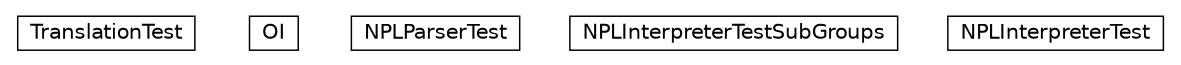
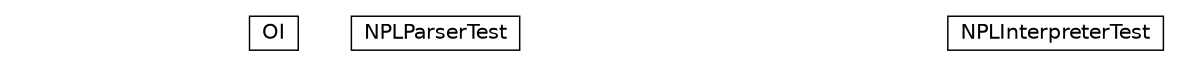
node "TranslationTest": removed
node "NPLInterpreterTestSubGroups": removed
